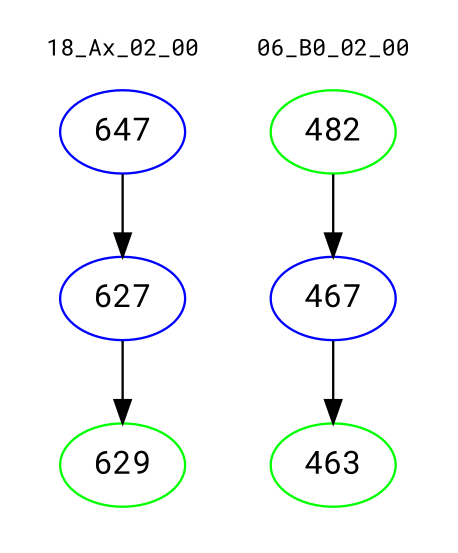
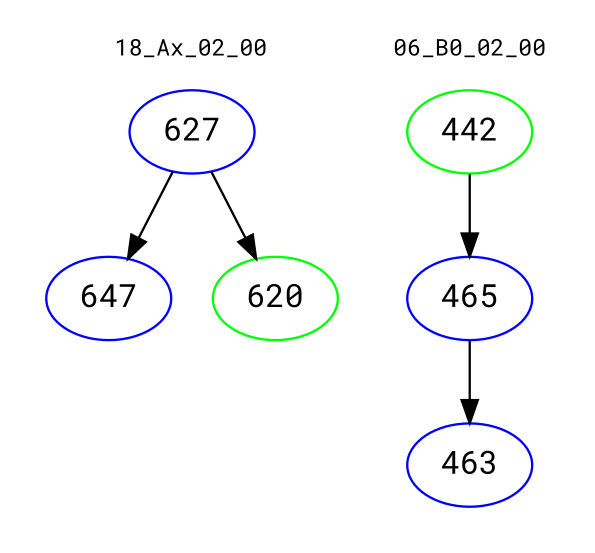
node "482": label "482" -> "442"
edge "647" -> "627": reversed
node "467": label "467" -> "465"
node "629": label "629" -> "620"
node "463": color green -> blue
